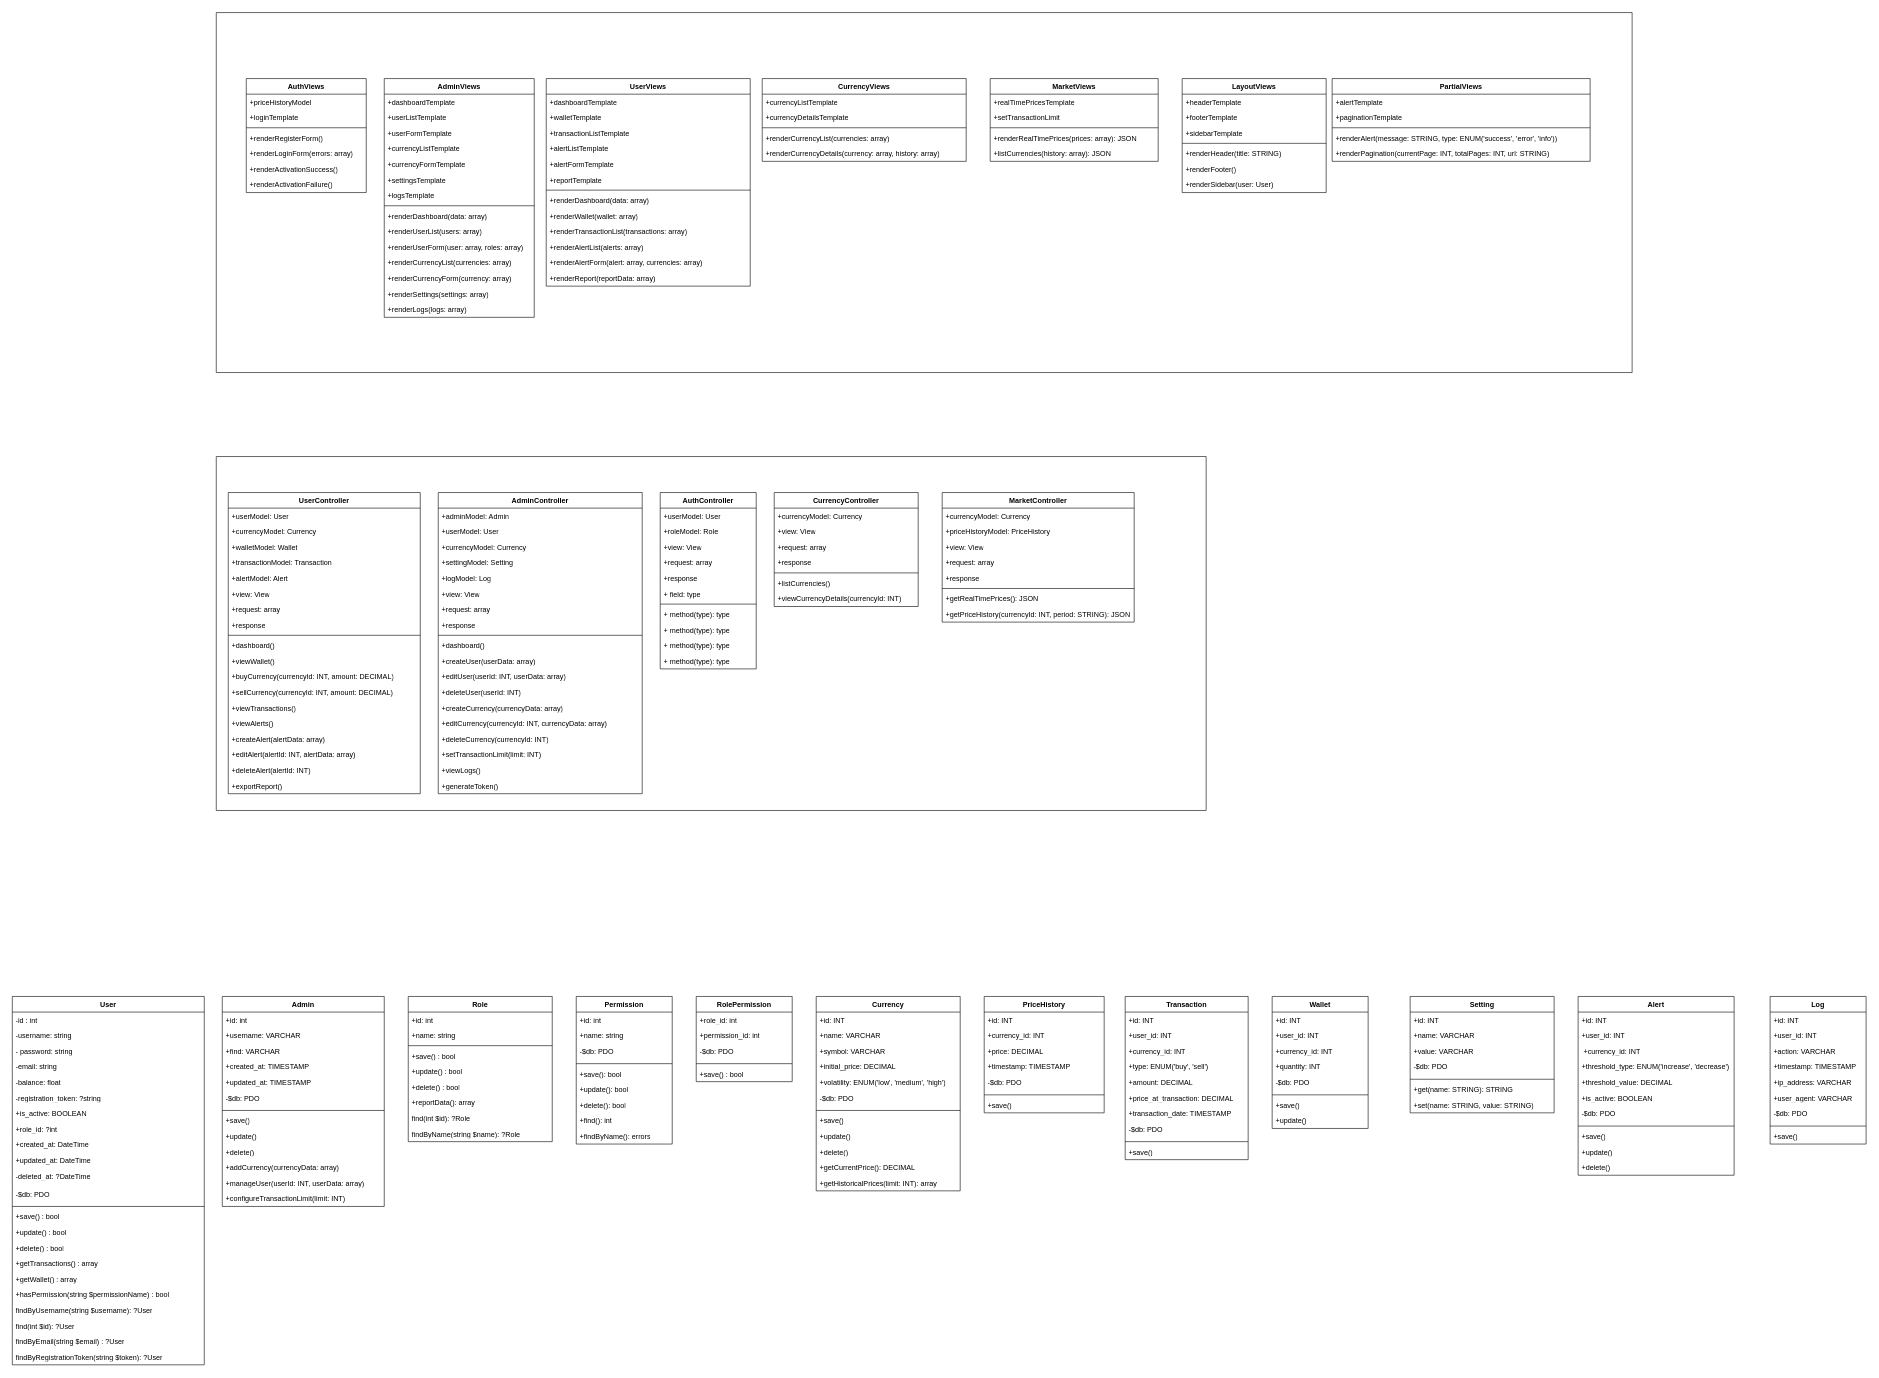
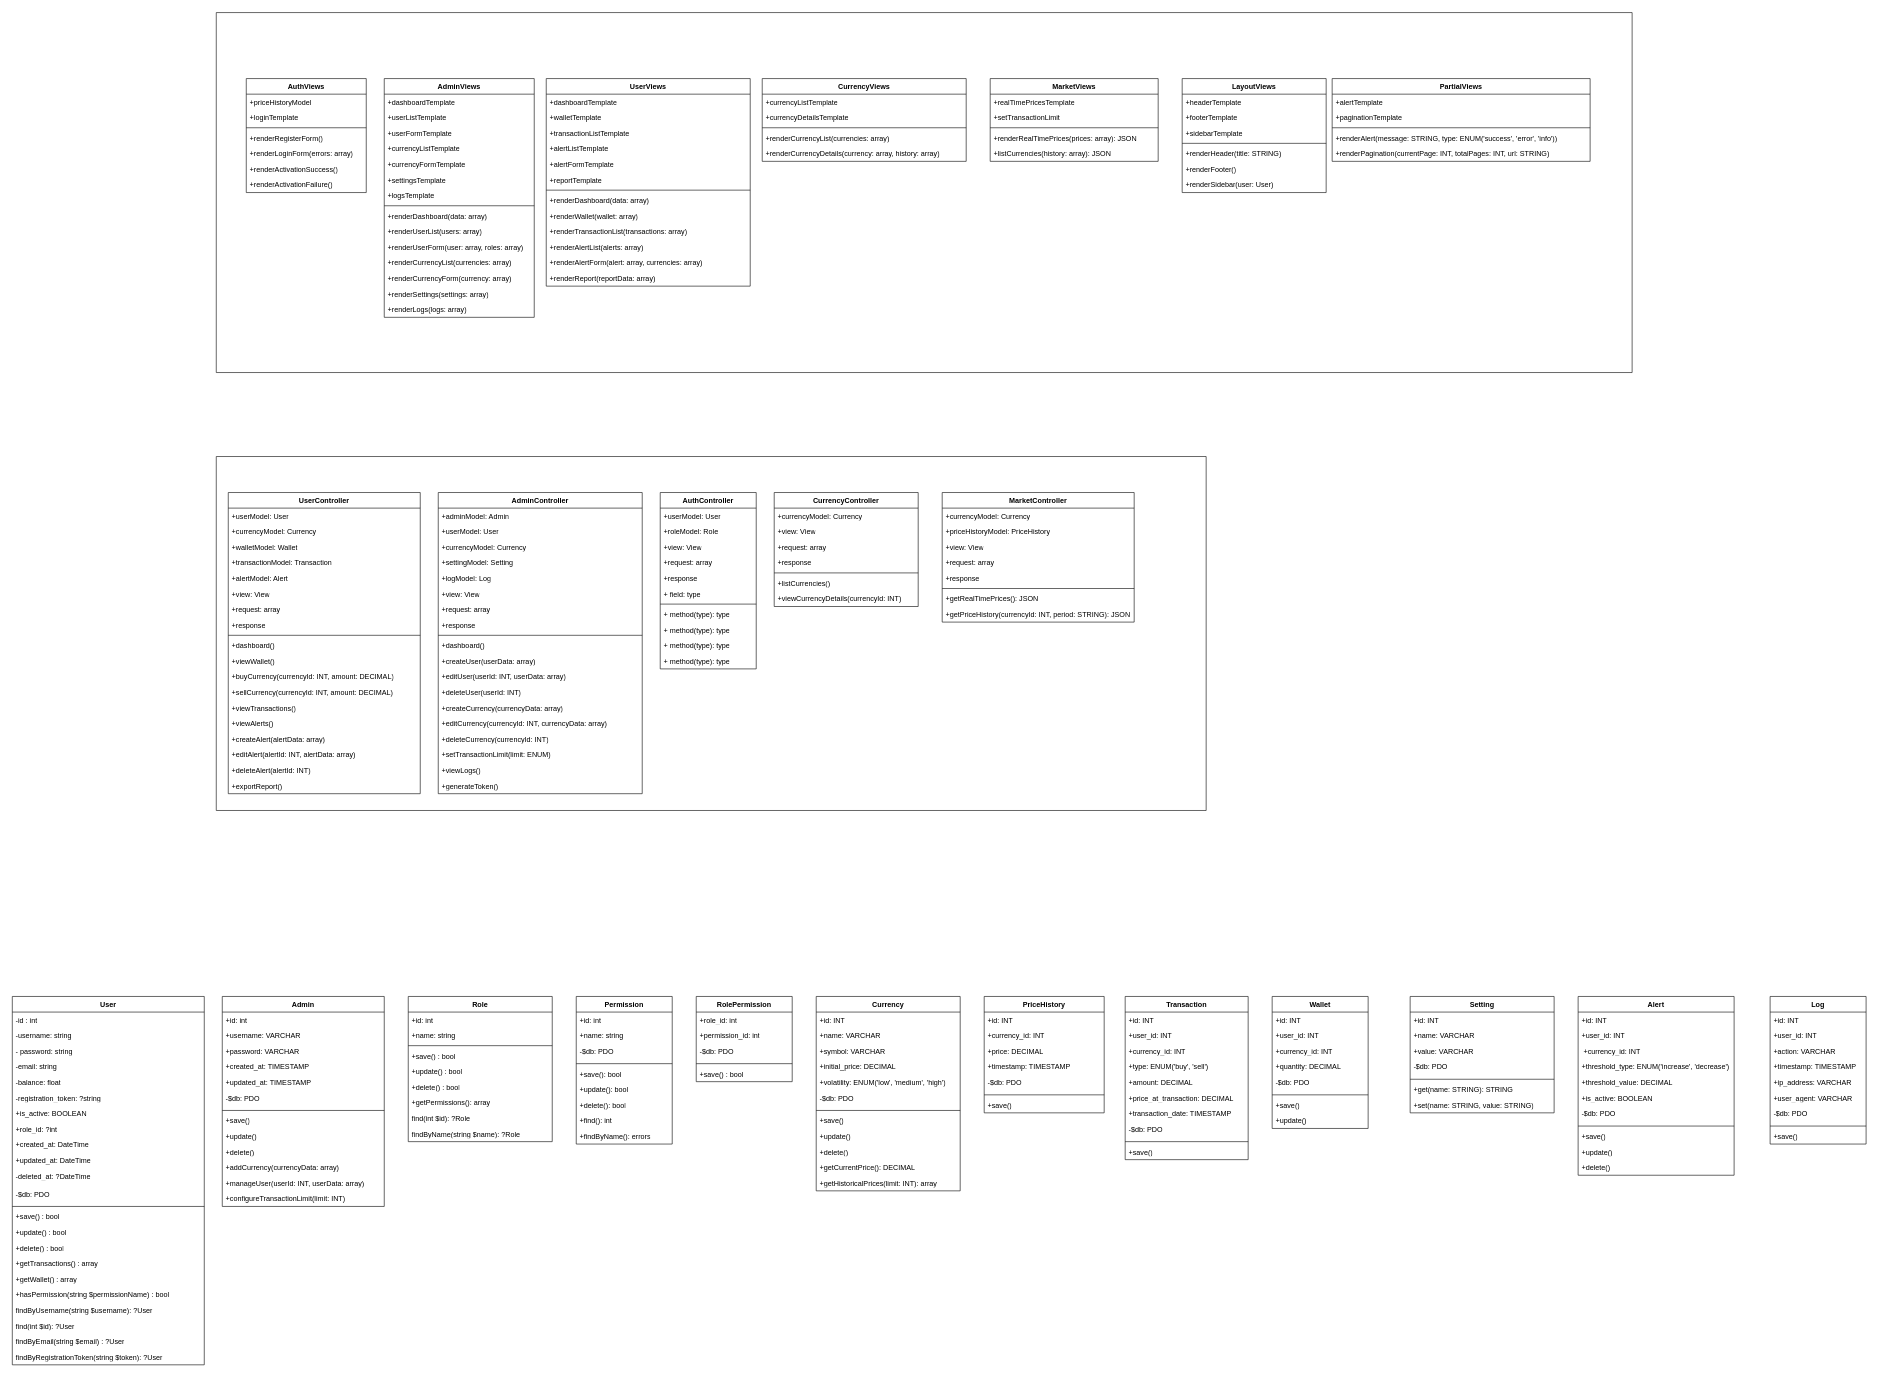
node "+setTransactionLimit(limit: INT)": label "+setTransactionLimit(limit: INT)" -> "+setTransactionLimit(limit: ENUM)"
node "+find: VARCHAR": label "+find: VARCHAR" -> "+password: VARCHAR"
node "+quantity: INT": label "+quantity: INT" -> "+quantity: DECIMAL"
node "+reportData(): array": label "+reportData(): array" -> "+getPermissions(): array"
